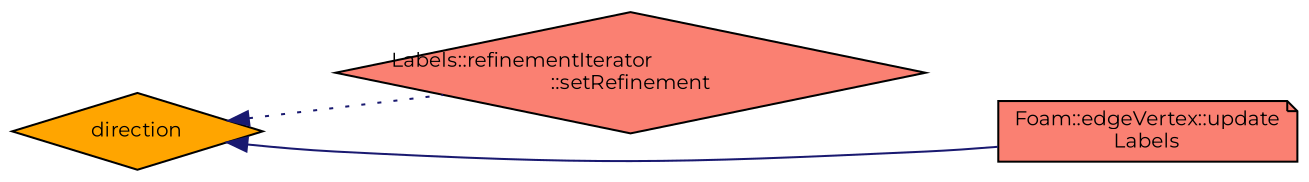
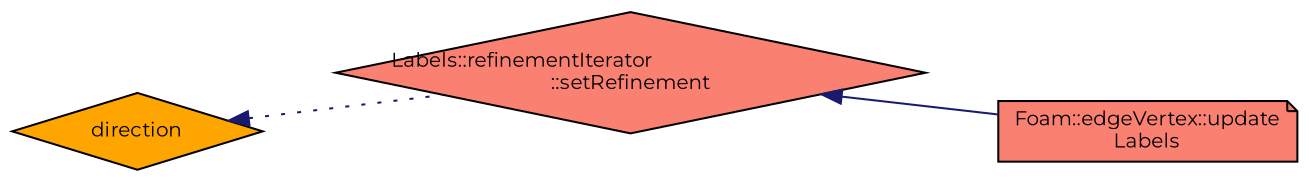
edge "Foam::edgeVertex::update Labels" -> "direction": now "Foam::edgeVertex::update Labels" -> "Labels::refinementIterator ::setRefinement"
